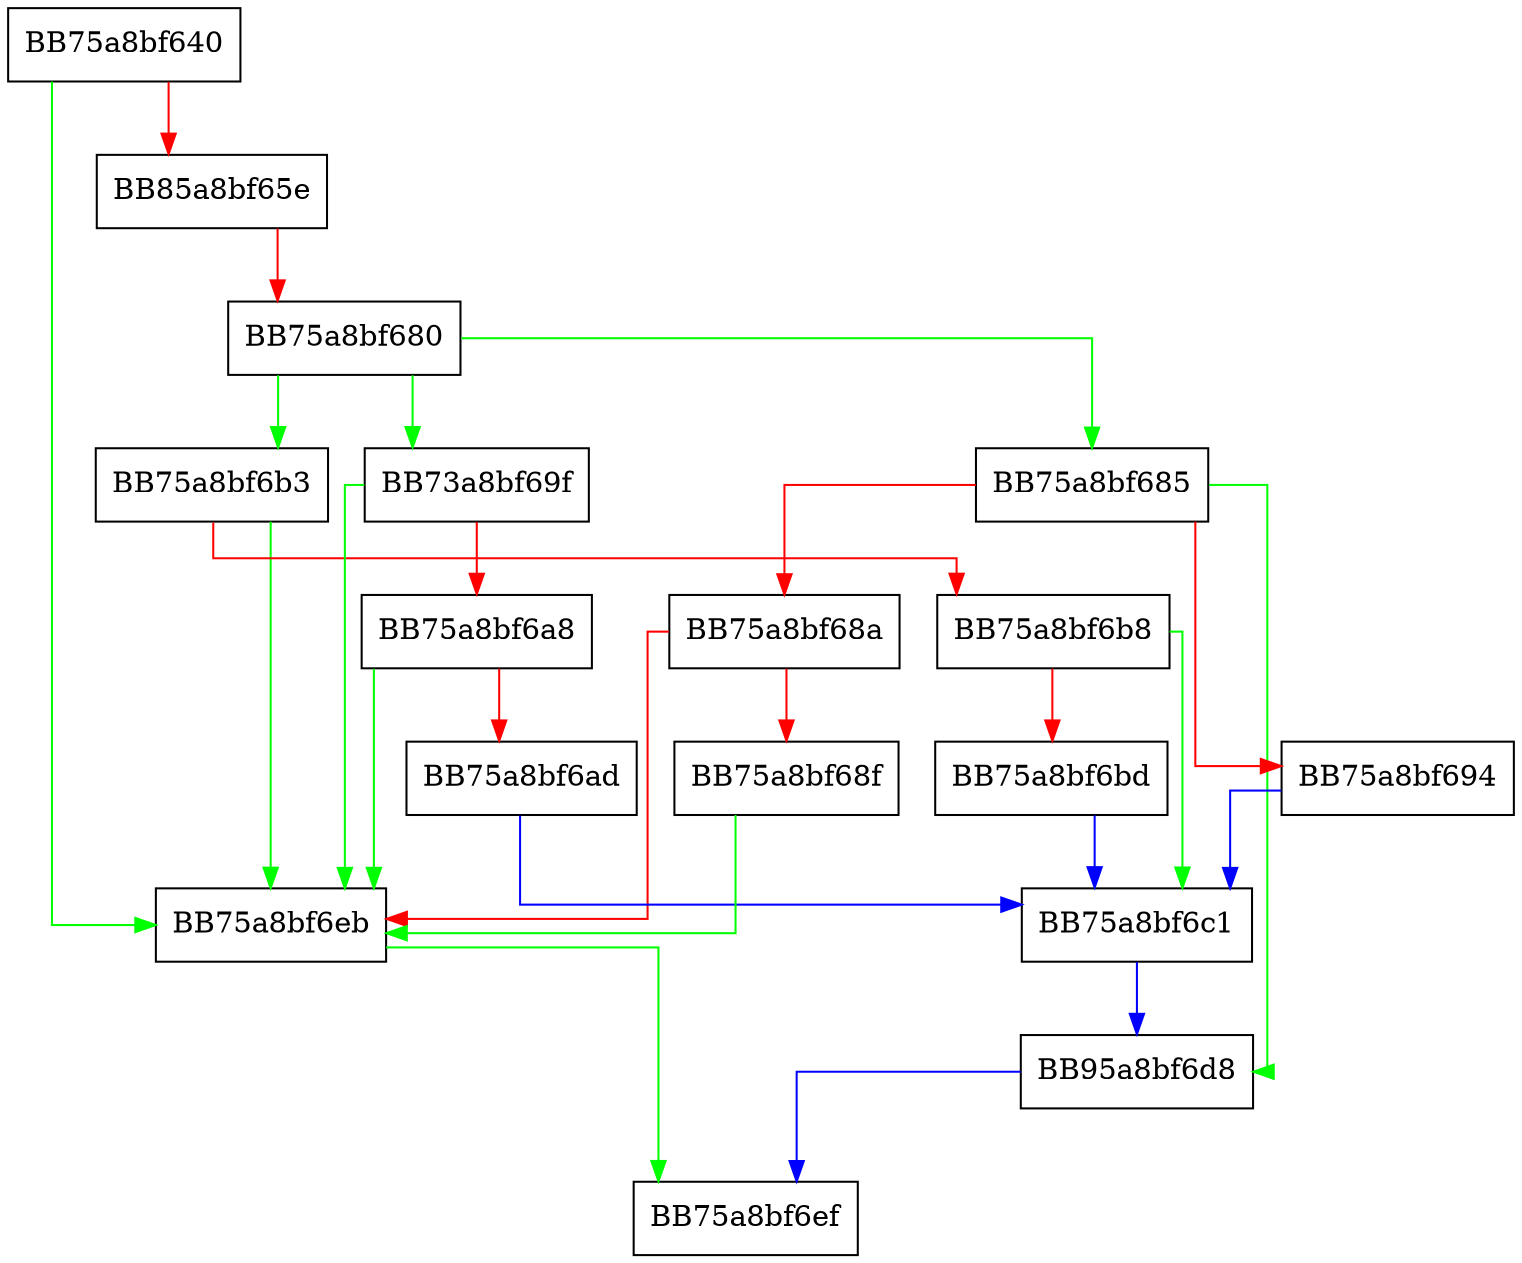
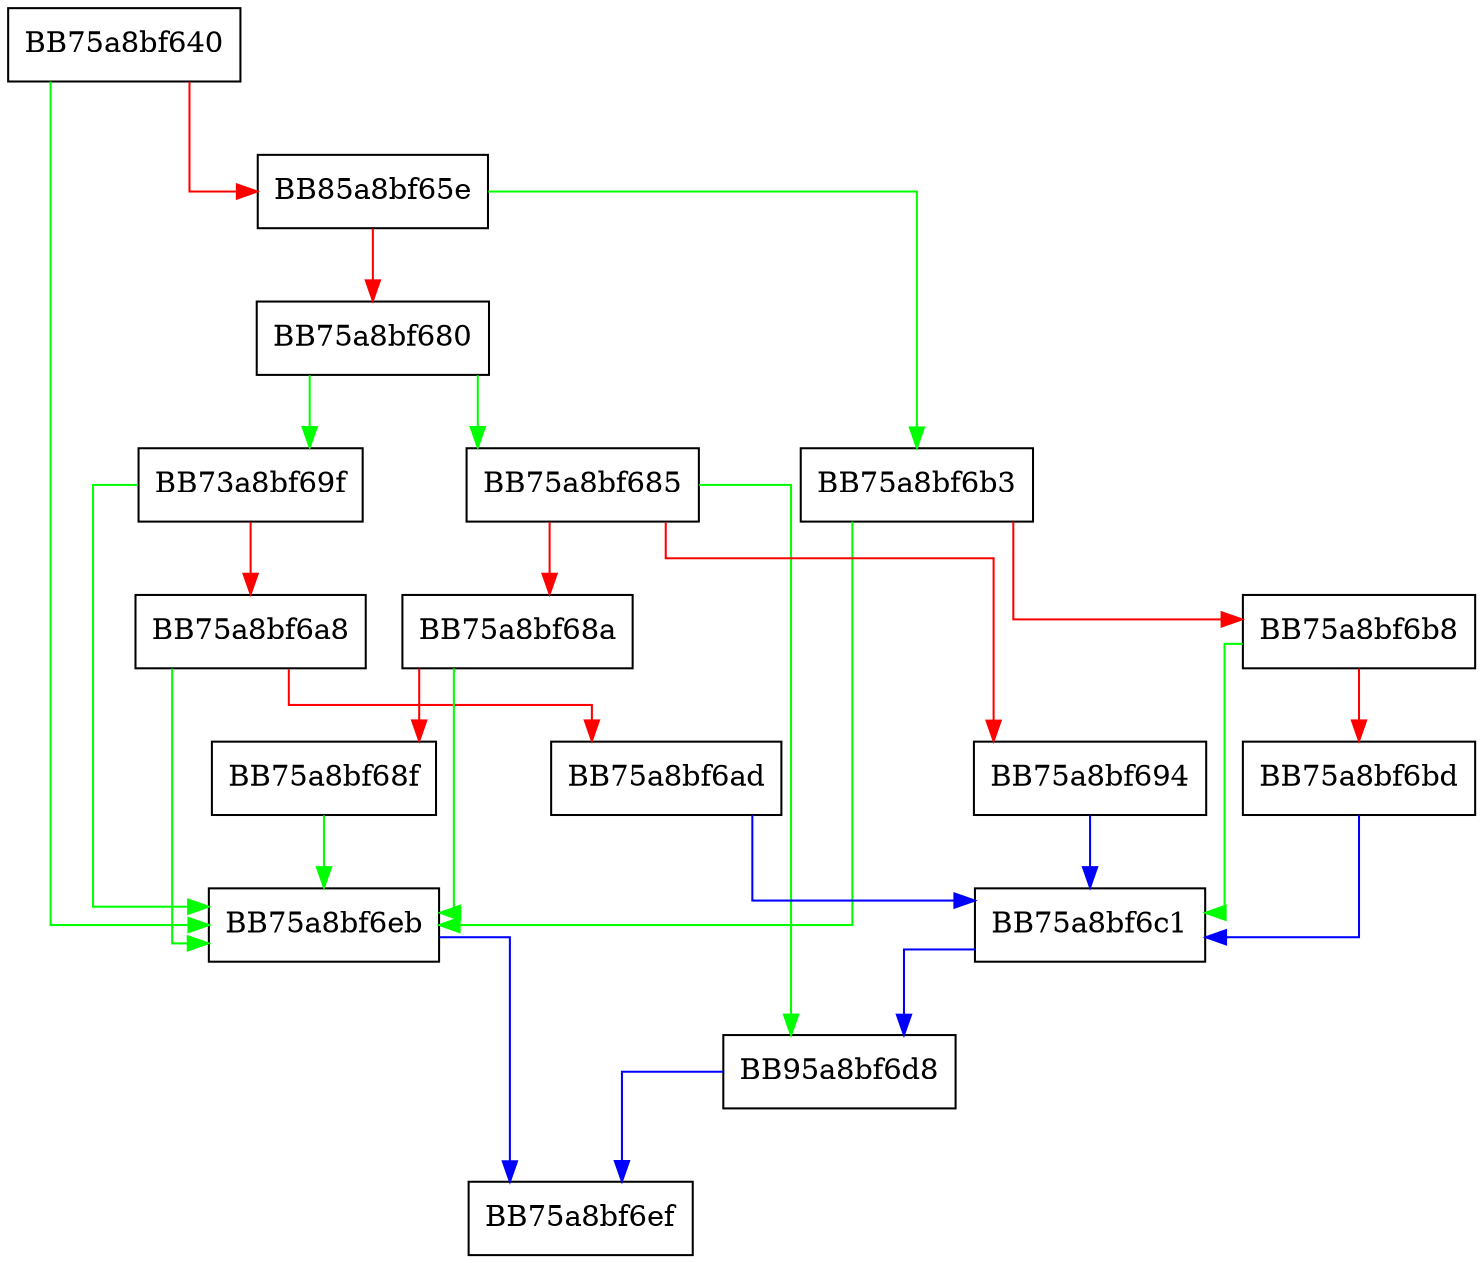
edge "BB75a8bf680" -> "BB75a8bf6b3": now "BB85a8bf65e" -> "BB75a8bf6b3"
edge "BB75a8bf68a" -> "BB75a8bf6eb": color red -> green
edge "BB75a8bf6eb" -> "BB75a8bf6ef": color green -> blue
